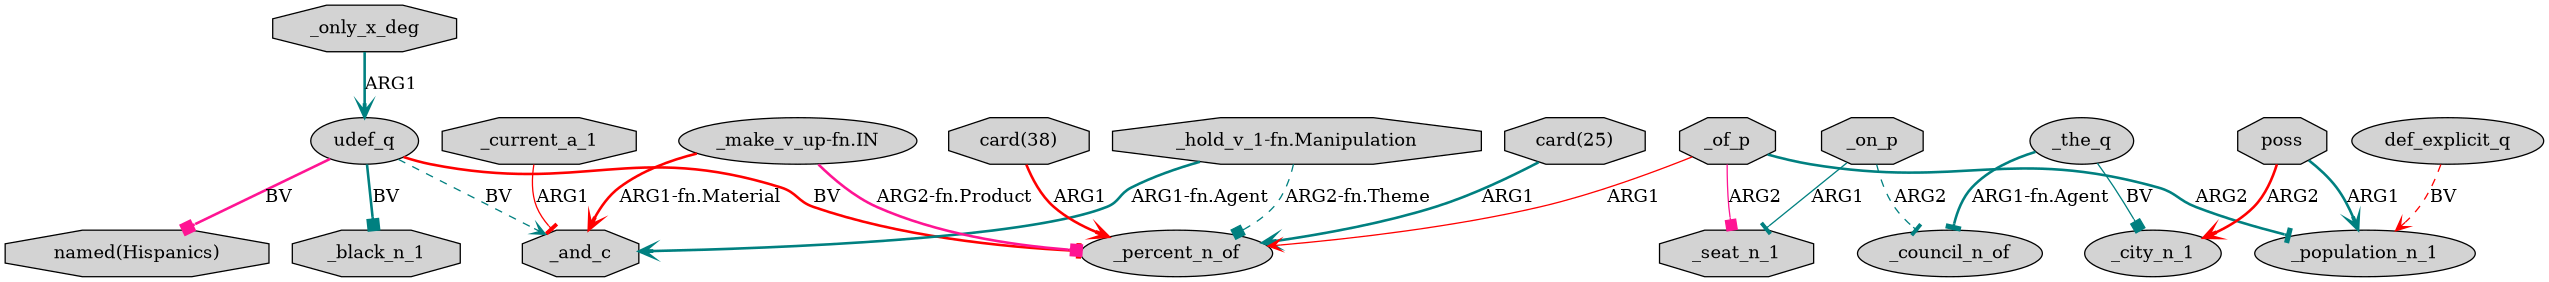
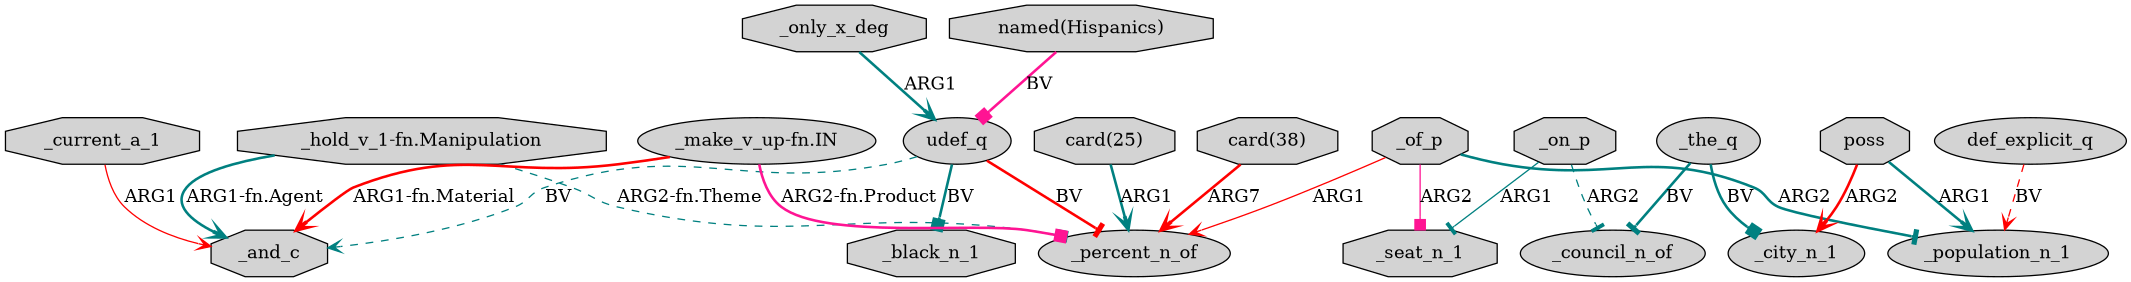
edge "_the_q" -> "_city_n_1": style solid -> bold
edge "udef_q" -> "named(Hispanics)": reversed
edge "_current_a_1" -> "_and_c": arrowhead tee -> vee
edge "card(38)" -> "_percent_n_of": label "ARG1" -> "ARG7"
edge "_the_q" -> "_council_n_of": label "ARG1-fn.Agent" -> "BV"
